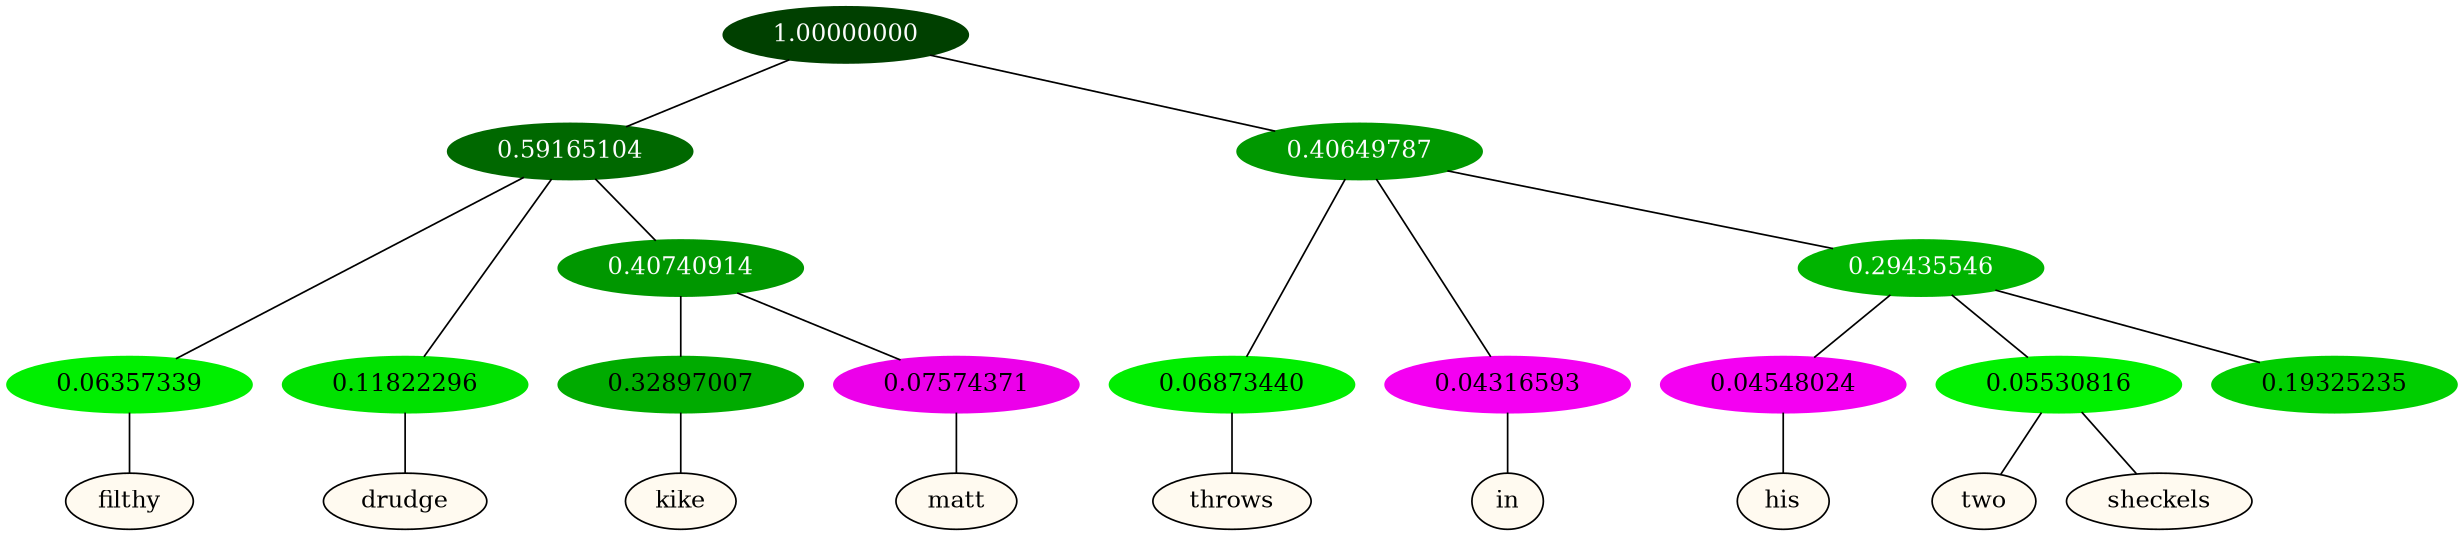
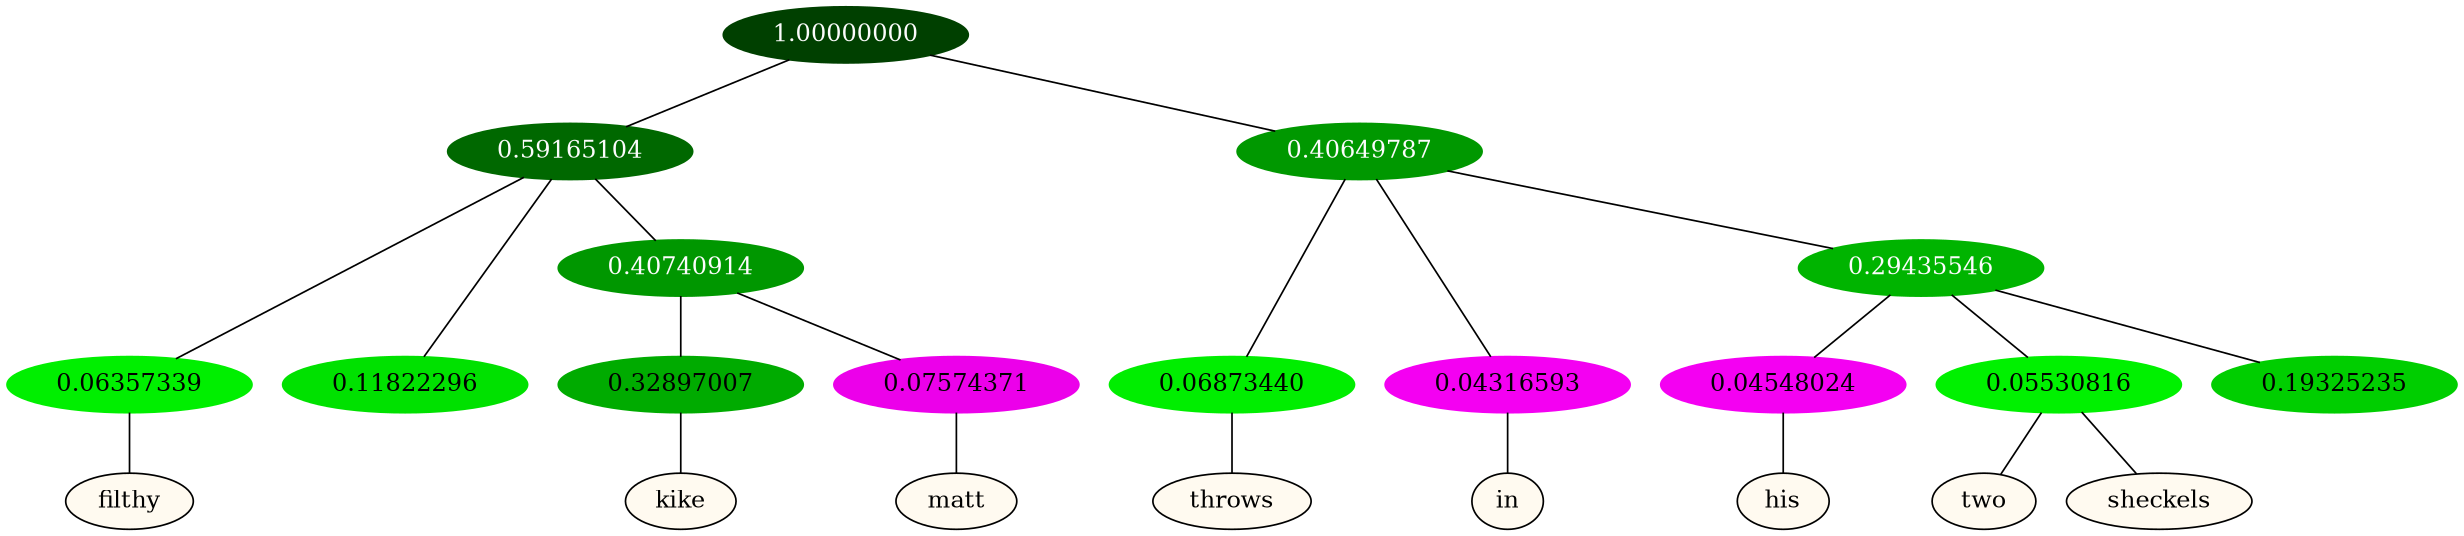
node "drudge": removed
